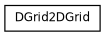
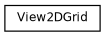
node "DGrid2DGrid": label "DGrid2DGrid" -> "View2DGrid"
